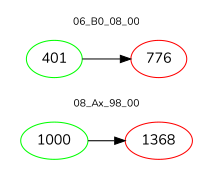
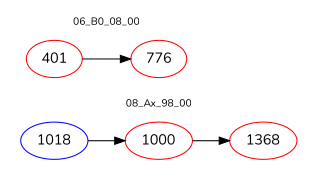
node "401": color green -> red
node "1000": color green -> red
node "1018": added
